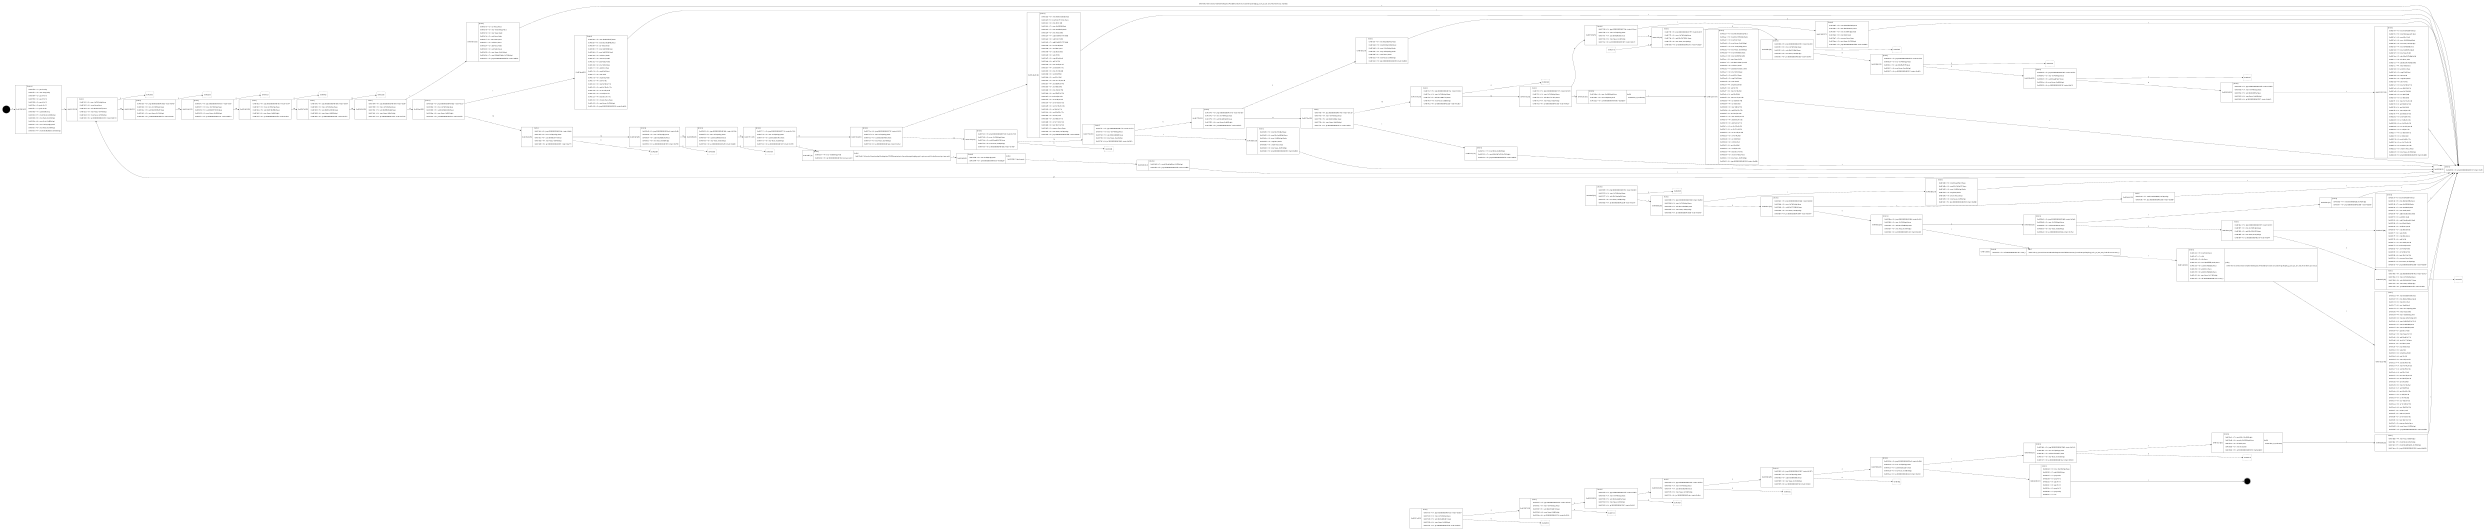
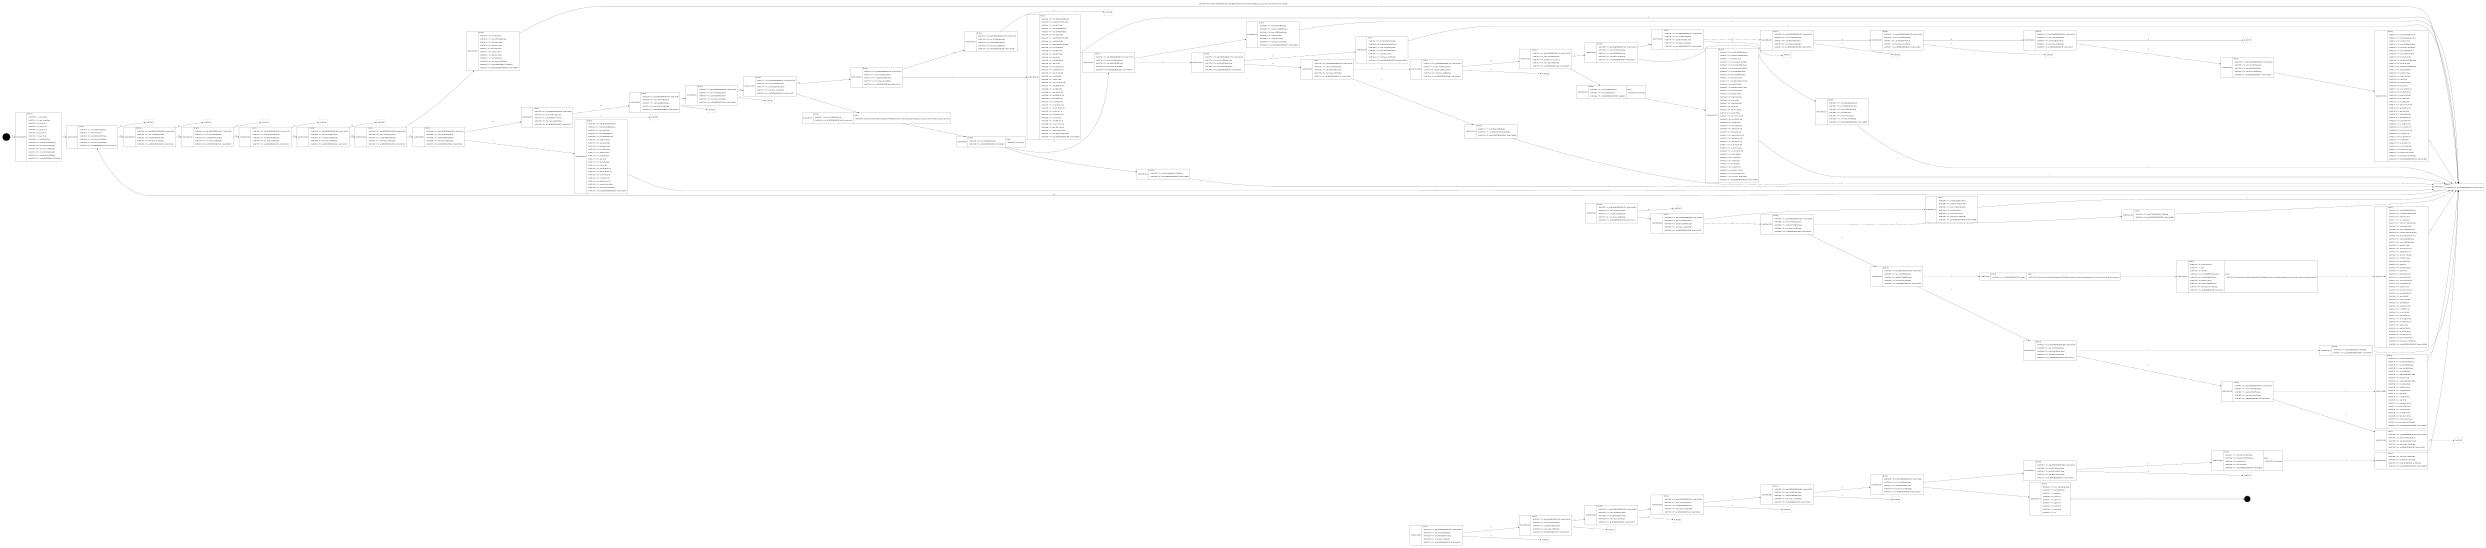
edge "0x40211b" -> "0x4017f2 [25]": reversed
edge "0x401743 [25]" -> "0x40175c [25]": now "0x401d40 [9]" -> "0x40175c [25]"
